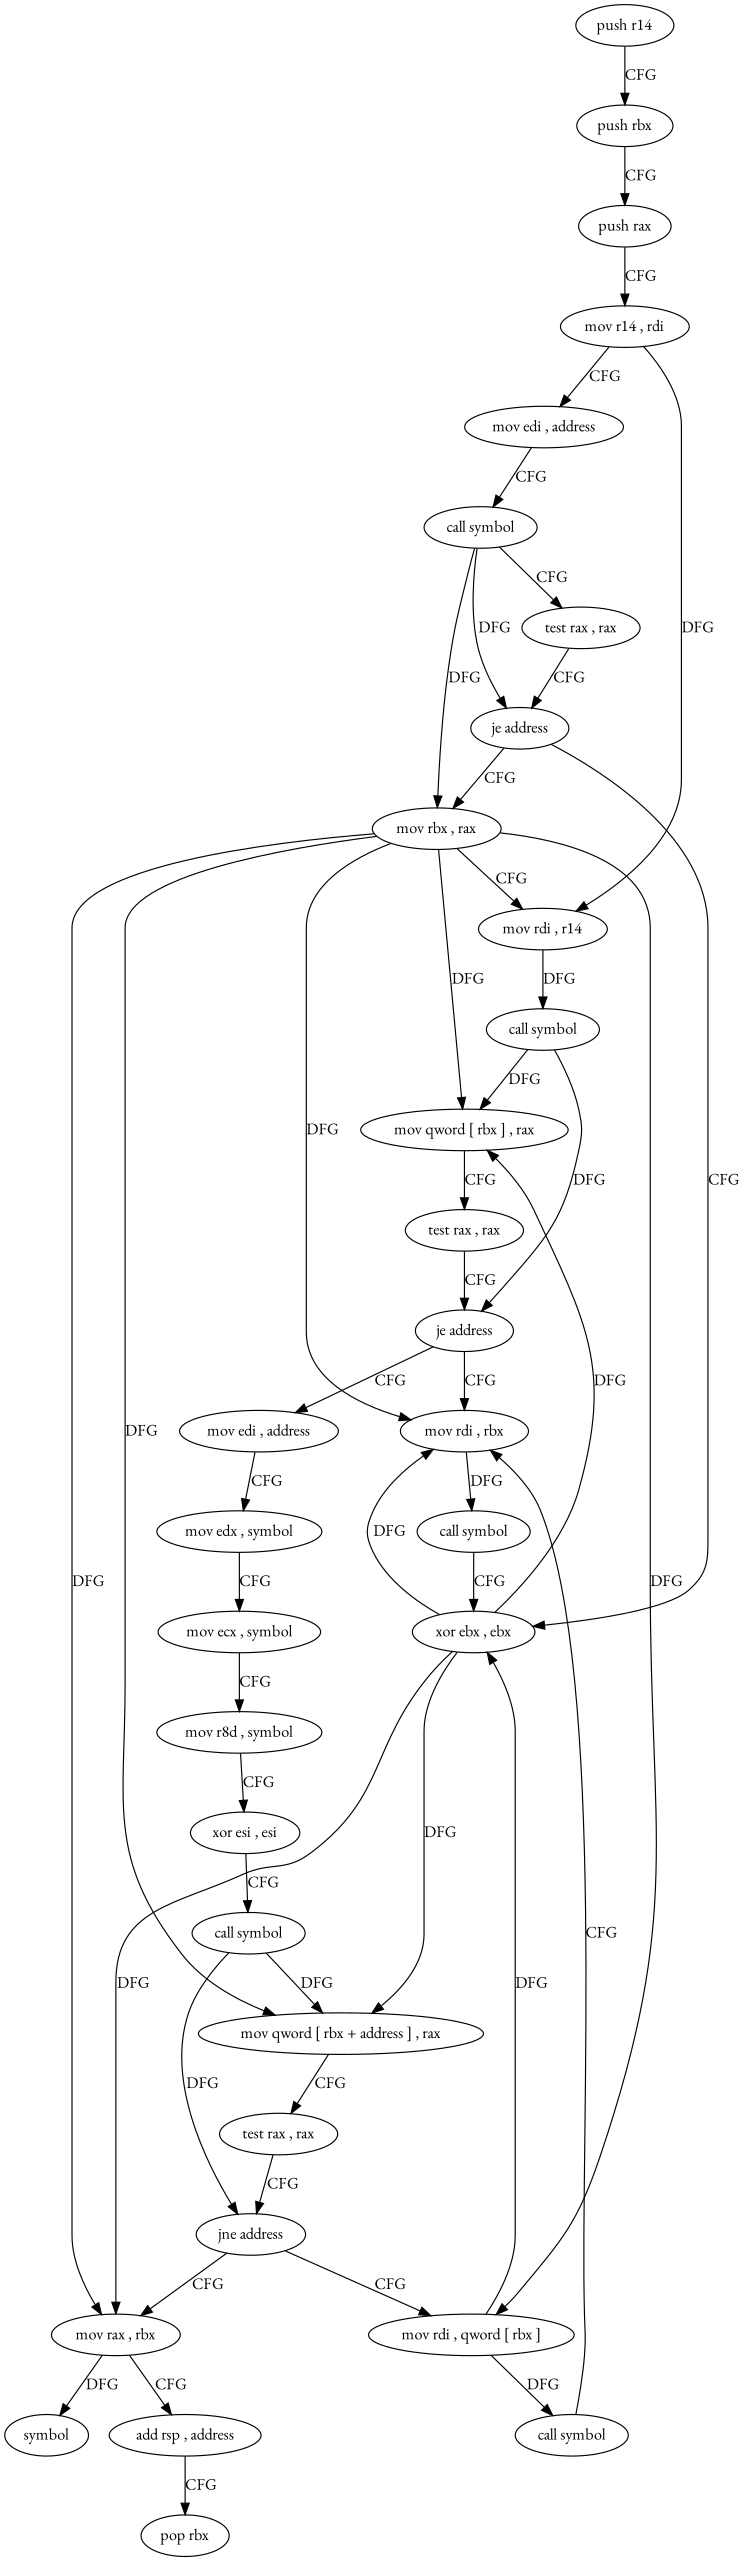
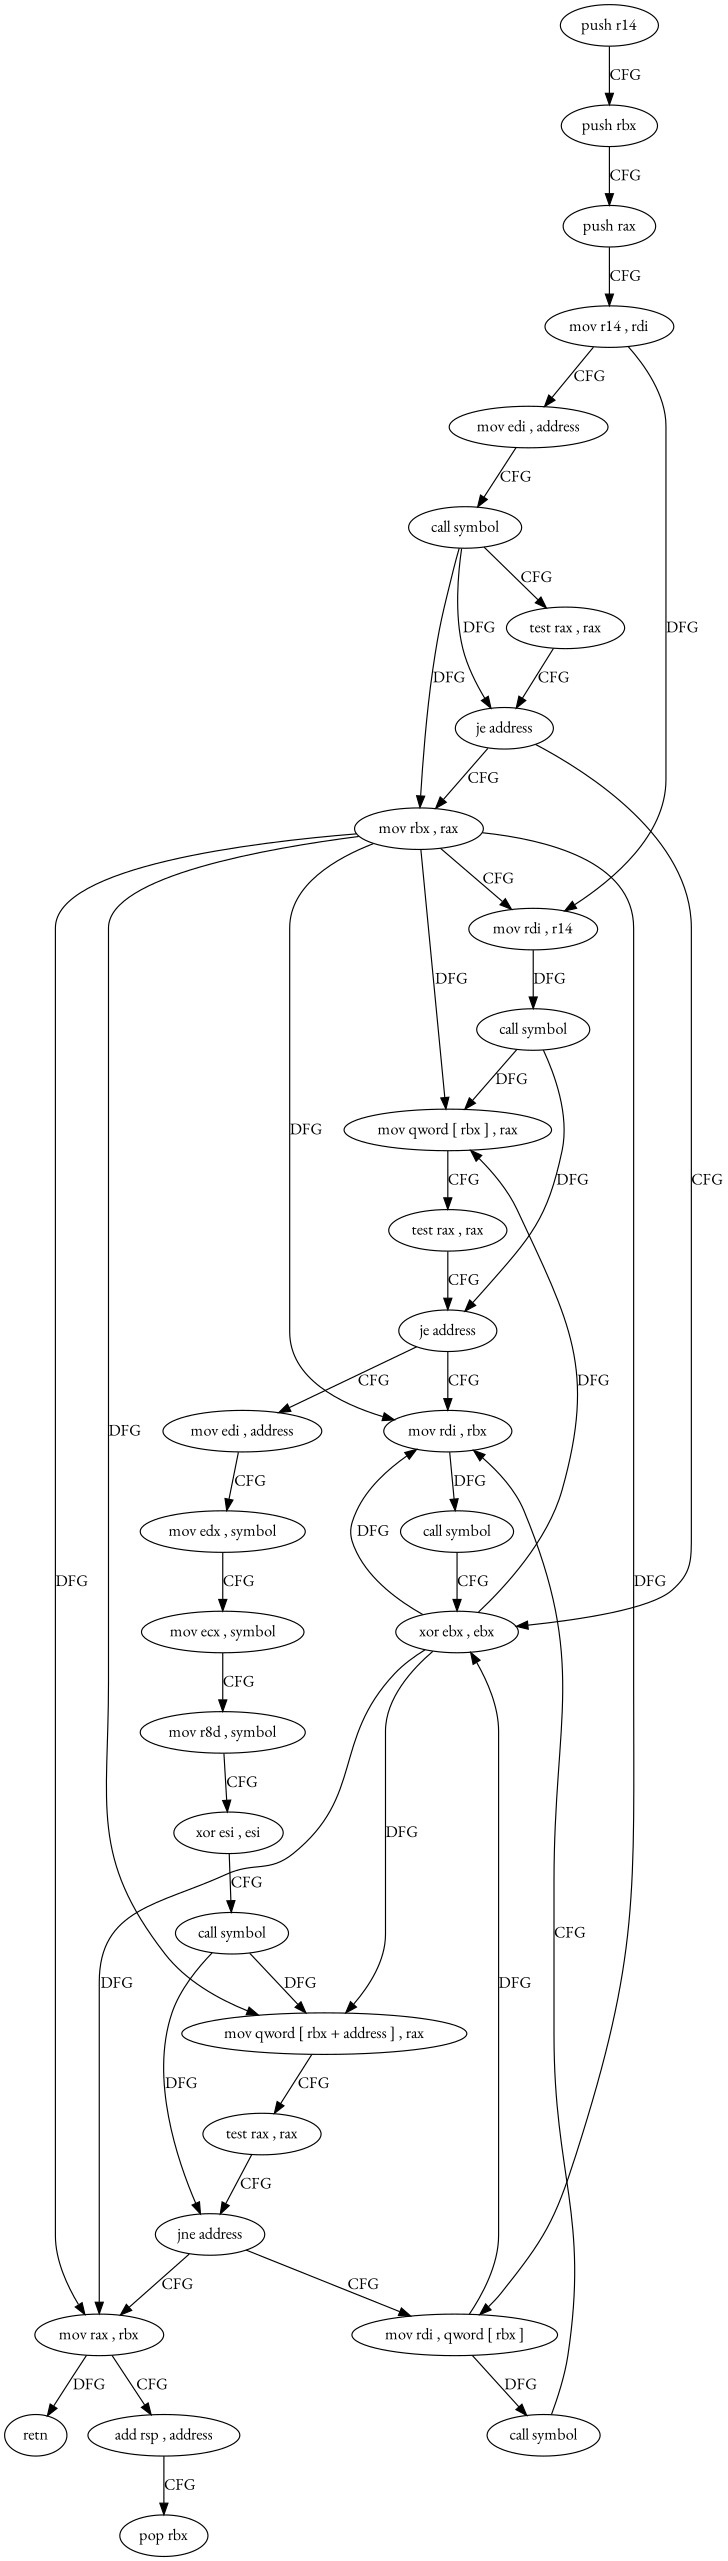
node "symbol": label "symbol" -> "retn"
